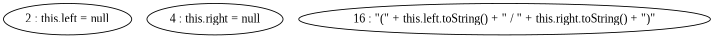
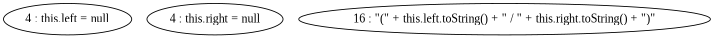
node "2 : this.left = null": label "2 : this.left = null" -> "4 : this.left = null"
